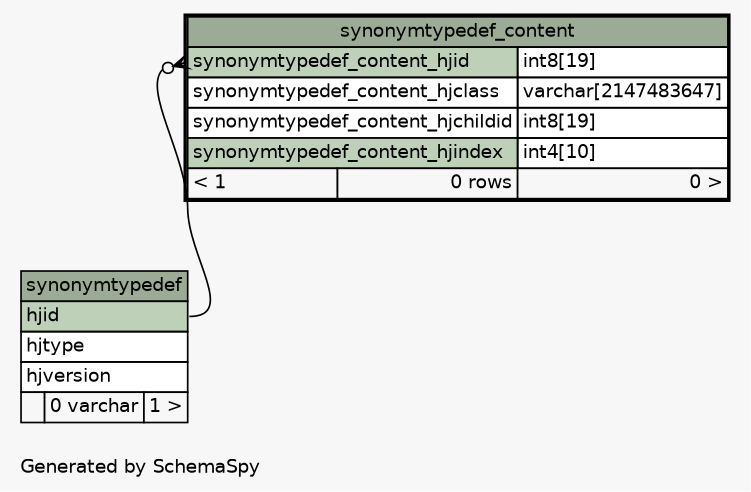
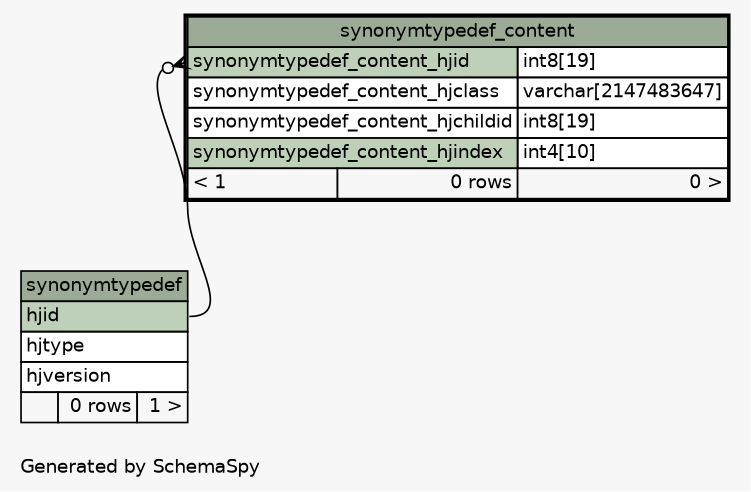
node "synonymtypedef": text "0 varchar" -> "0 rows"
